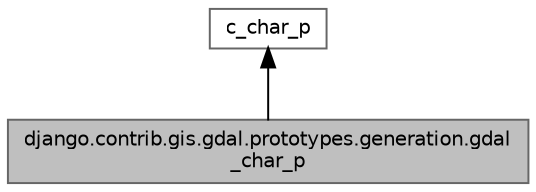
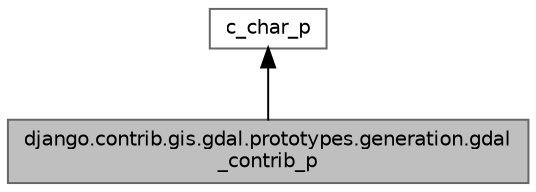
node "django.contrib.gis.gdal.prototypes.generation.gdal _char_p": label "django.contrib.gis.gdal.prototypes.generation.gdal _char_p" -> "django.contrib.gis.gdal.prototypes.generation.gdal _contrib_p"
